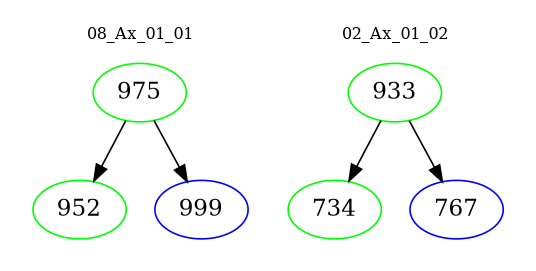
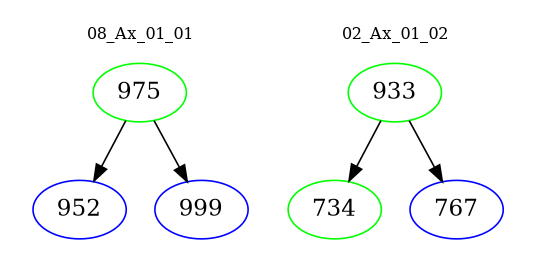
node "952": color green -> blue
